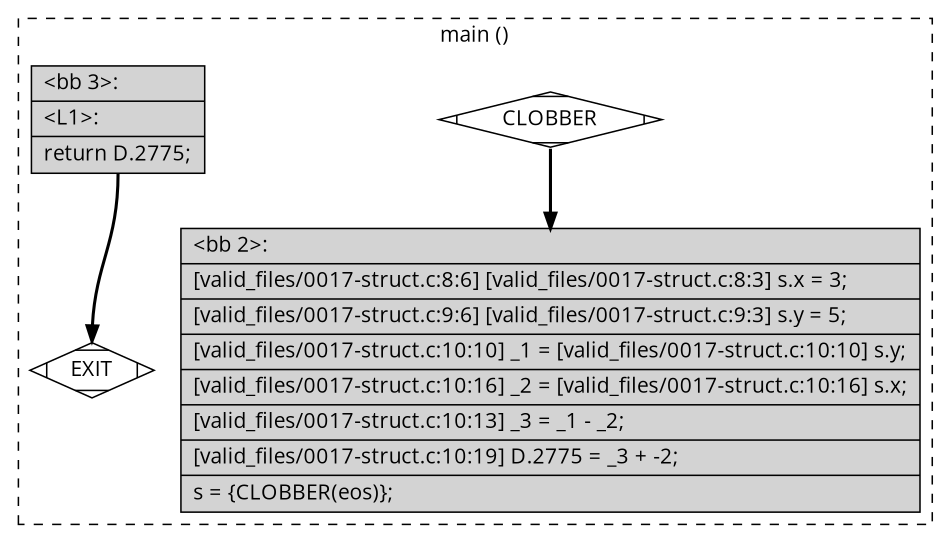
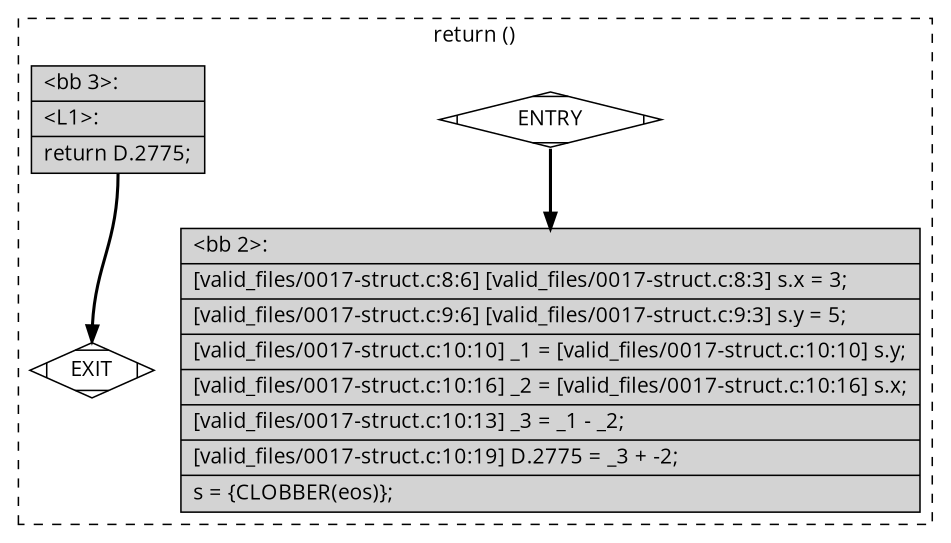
cluster "main ()": label "main ()" -> "return ()"
node "CLOBBER": label "CLOBBER" -> "ENTRY"
